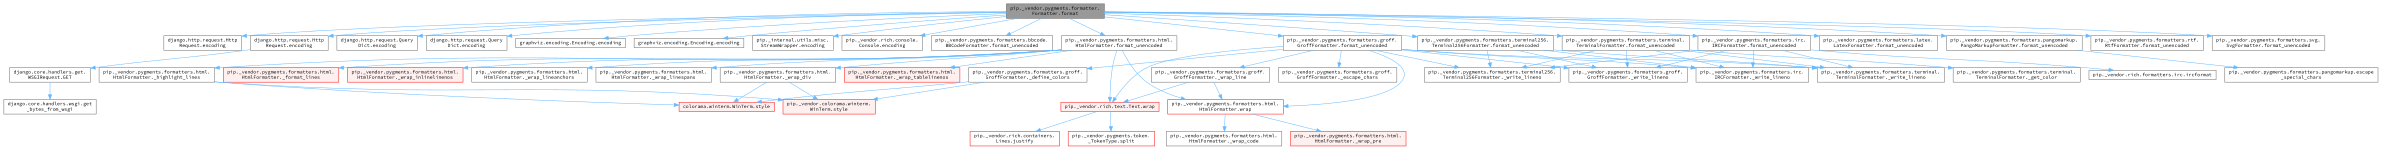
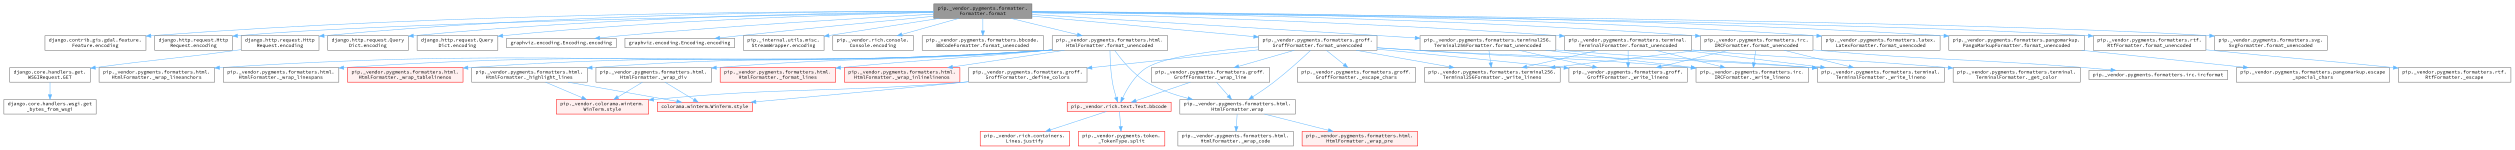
node "django.contrib.gis.gdal.feature. Feature.encoding": added
node "pip._vendor.rich.formatters.irc.ircformat": label "pip._vendor.rich.formatters.irc.ircformat" -> "pip._vendor.pygments.formatters.irc.ircformat"
node "pip._vendor.pygments.formatters.rtf. RtfFormatter._escape": added
node "pip._vendor.rich.text.Text.wrap": label "pip._vendor.rich.text.Text.wrap" -> "pip._vendor.rich.text.Text.bbcode"
node "pip._vendor.pygments.formatters.html. HtmlFormatter.wrap": color red -> grey40
